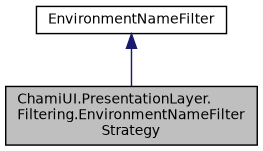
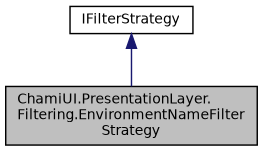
node "EnvironmentNameFilter": label "EnvironmentNameFilter" -> "IFilterStrategy"
